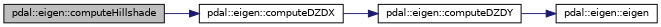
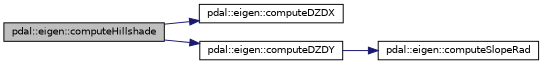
edge "pdal::eigen::computeDZDX" -> "pdal::eigen::computeDZDY": now "pdal::eigen::computeHillshade" -> "pdal::eigen::computeDZDY"
node "pdal::eigen::eigen": label "pdal::eigen::eigen" -> "pdal::eigen::computeSlopeRad"
